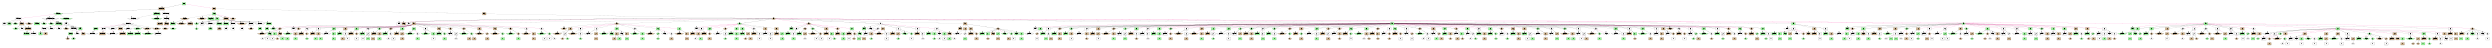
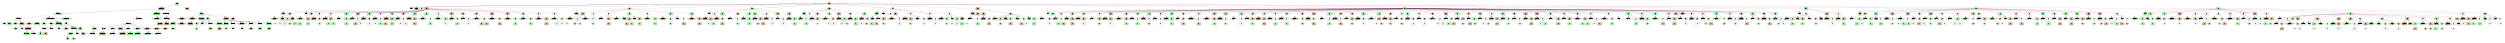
node "body": removed
